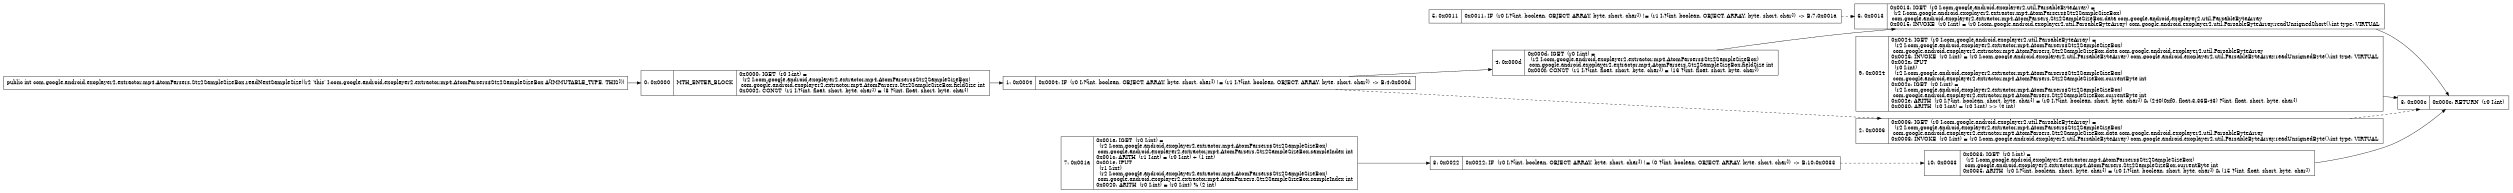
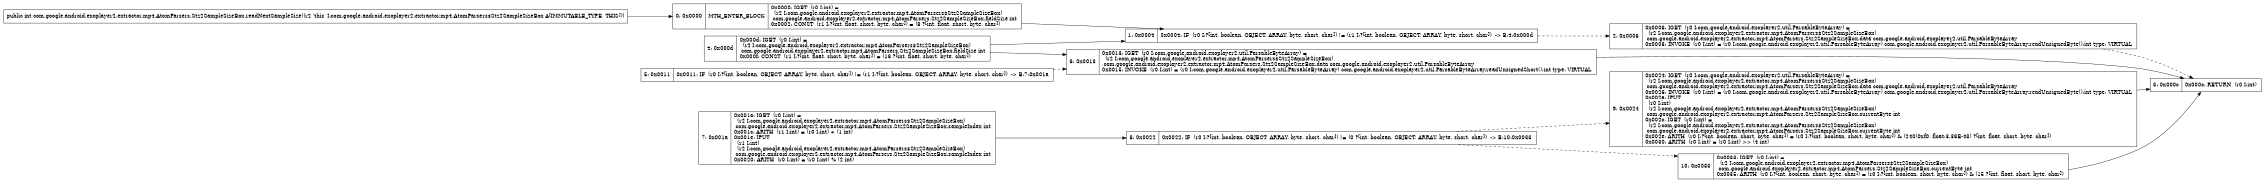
edge "1: 0x0004" -> "4: 0x000d": reversed
edge "8: 0x0022" -> "9: 0x0024": added
